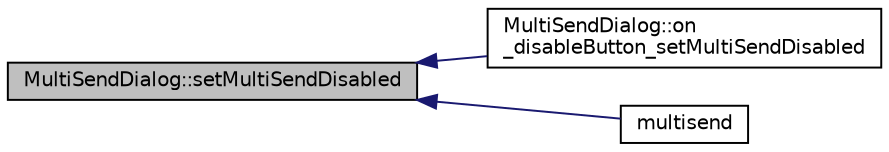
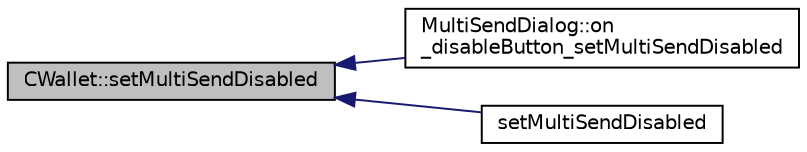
node "MultiSendDialog::setMultiSendDisabled": label "MultiSendDialog::setMultiSendDisabled" -> "CWallet::setMultiSendDisabled"
node "multisend": label "multisend" -> "setMultiSendDisabled"
